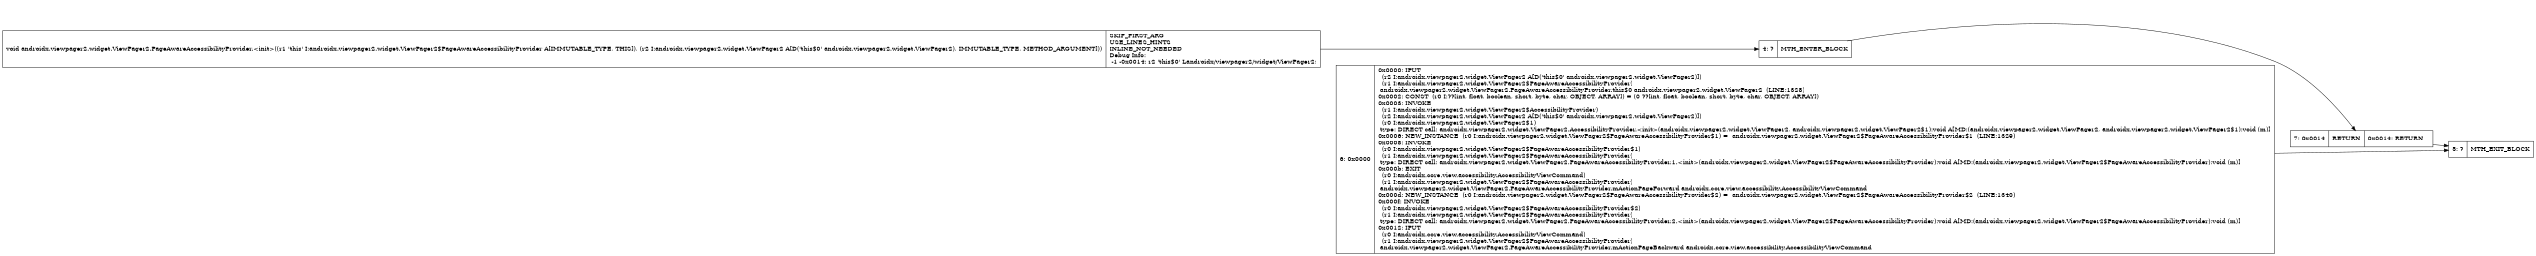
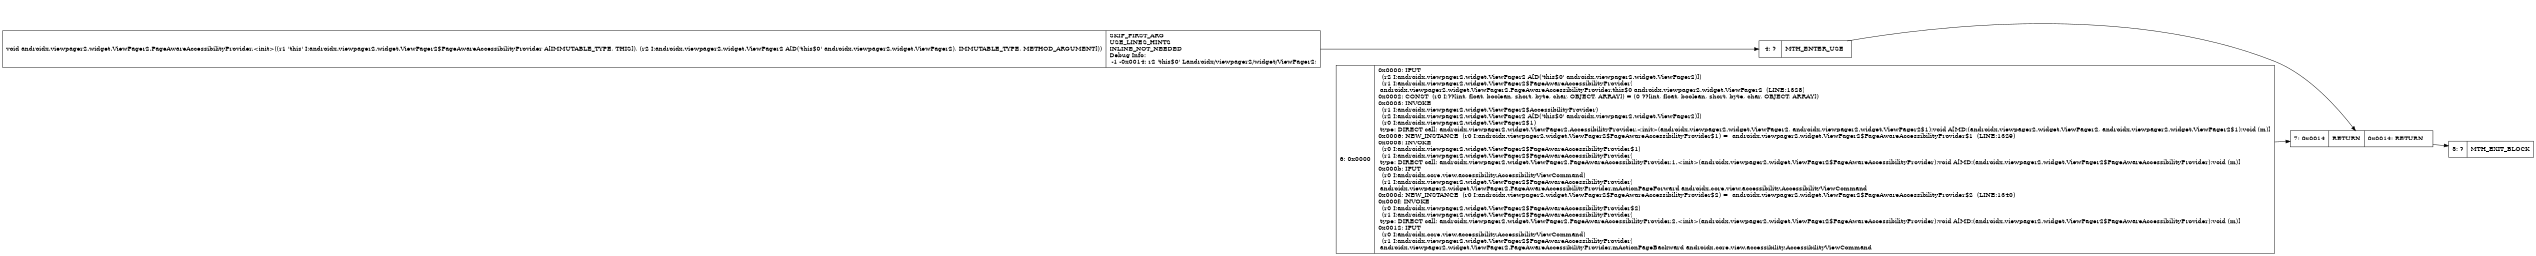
node "4: ?": text "MTH_ENTER_BLOCK" -> "MTH_ENTER_USE"
edge "6: 0x0000" -> "5: ?": now "6: 0x0000" -> "7: 0x0014"
node "6: 0x0000": text "0x000b: EXIT" -> "0x000b: IPUT"
